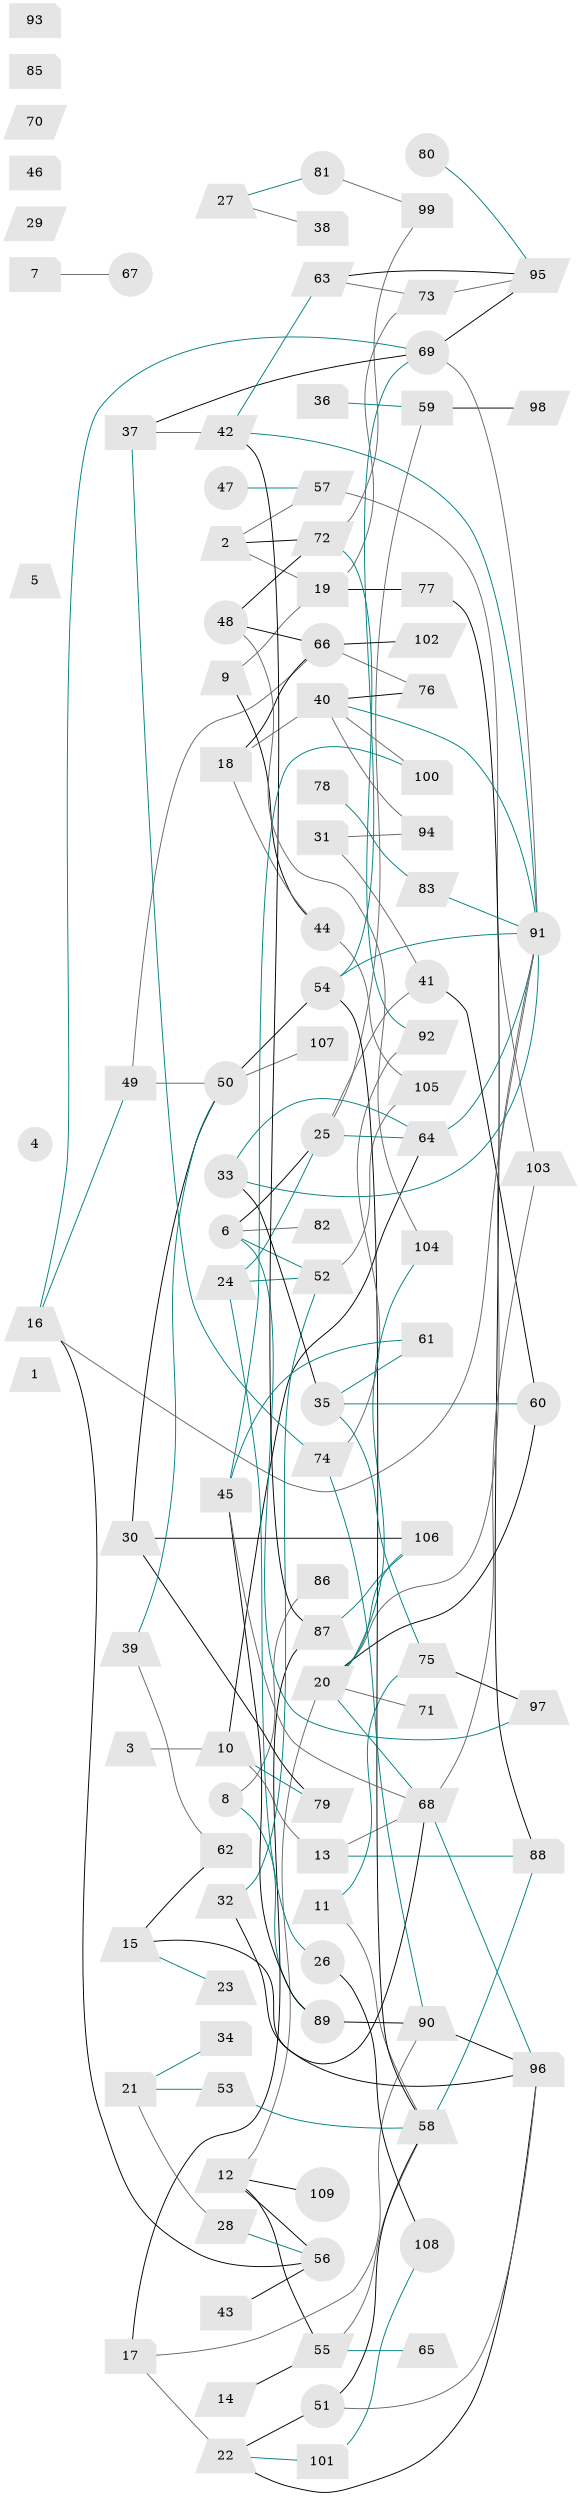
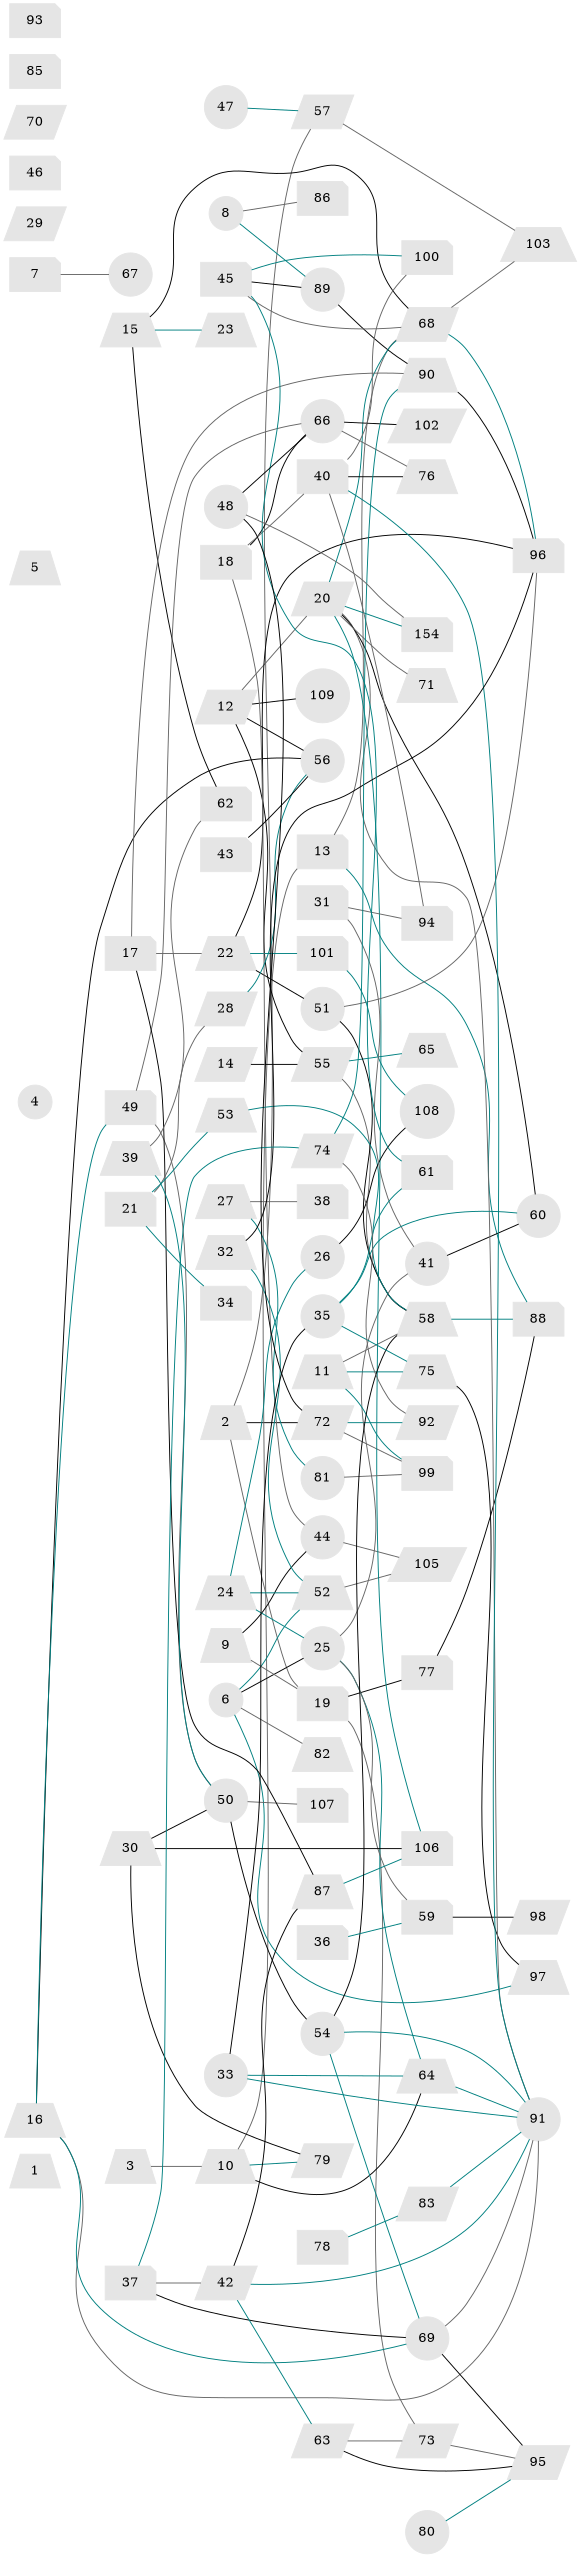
node "104": label "104" -> "154"
edge "11" -- "99": added
